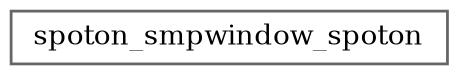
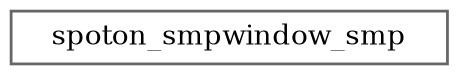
node "spoton_smpwindow_spoton": label "spoton_smpwindow_spoton" -> "spoton_smpwindow_smp"
